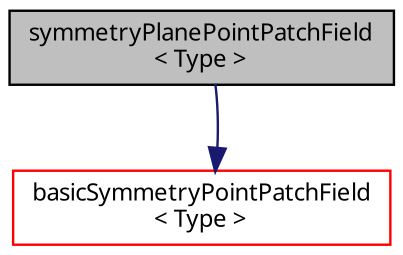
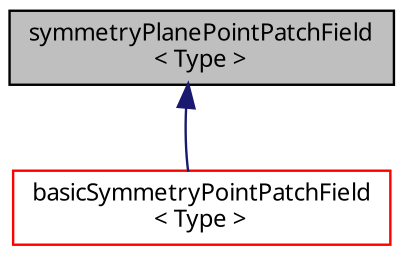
edge "symmetryPlanePointPatchField < Type >" -> "basicSymmetryPointPatchField < Type >": reversed
